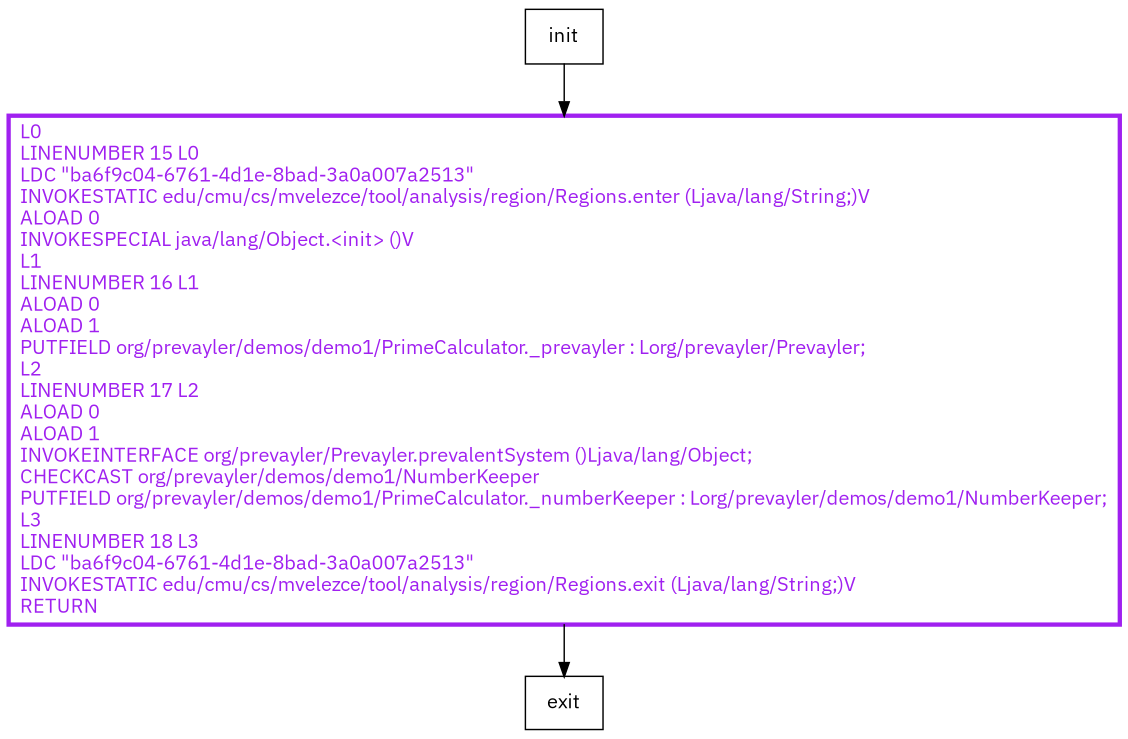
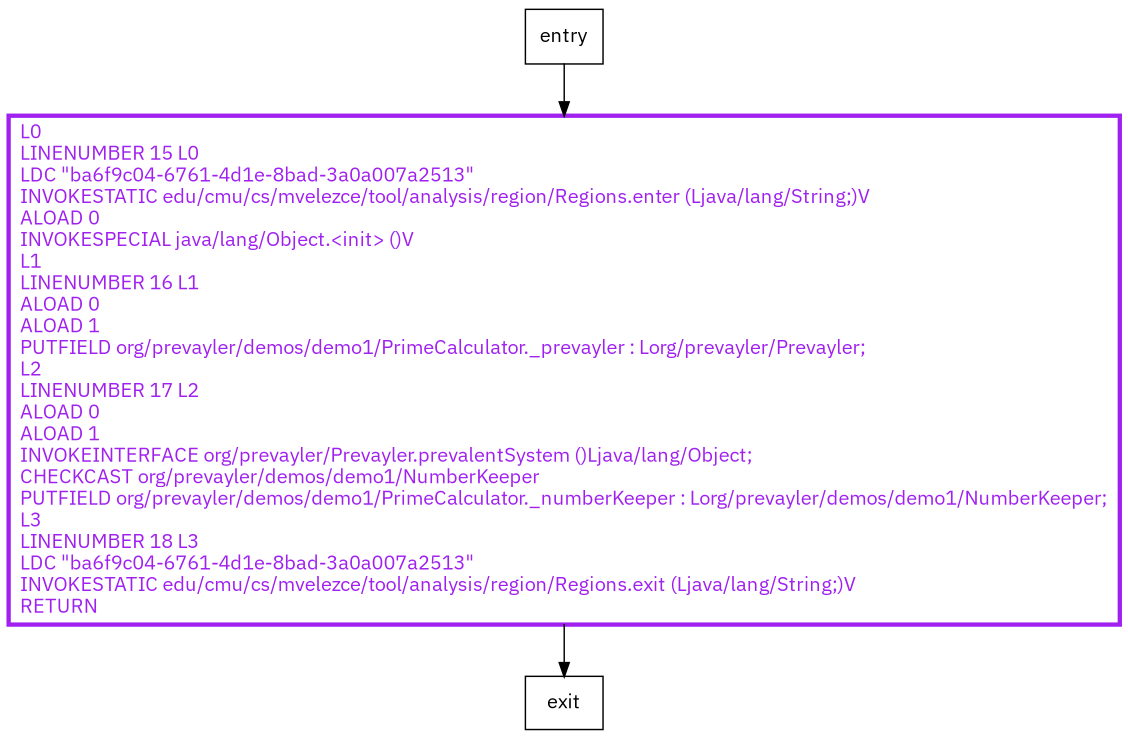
node "init": label "init" -> "entry"
